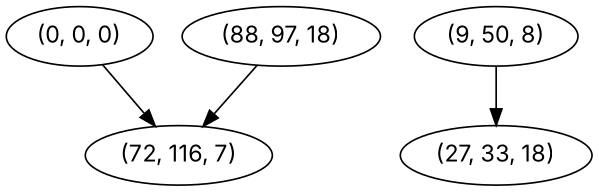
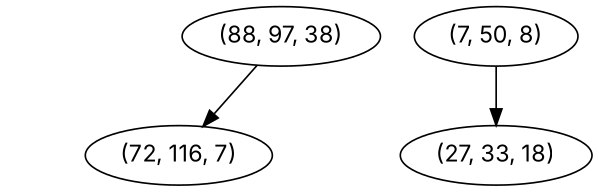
node "(0, 0, 0)": removed
node "(88, 97, 18)": label "(88, 97, 18)" -> "(88, 97, 38)"
node "(9, 50, 8)": label "(9, 50, 8)" -> "(7, 50, 8)"
